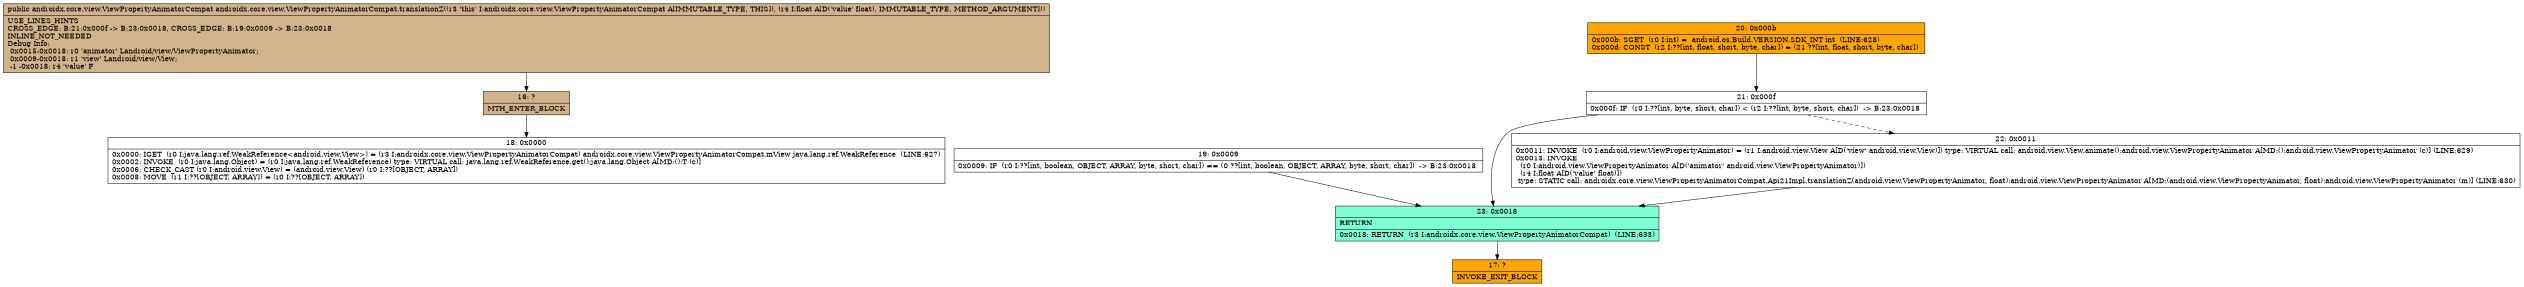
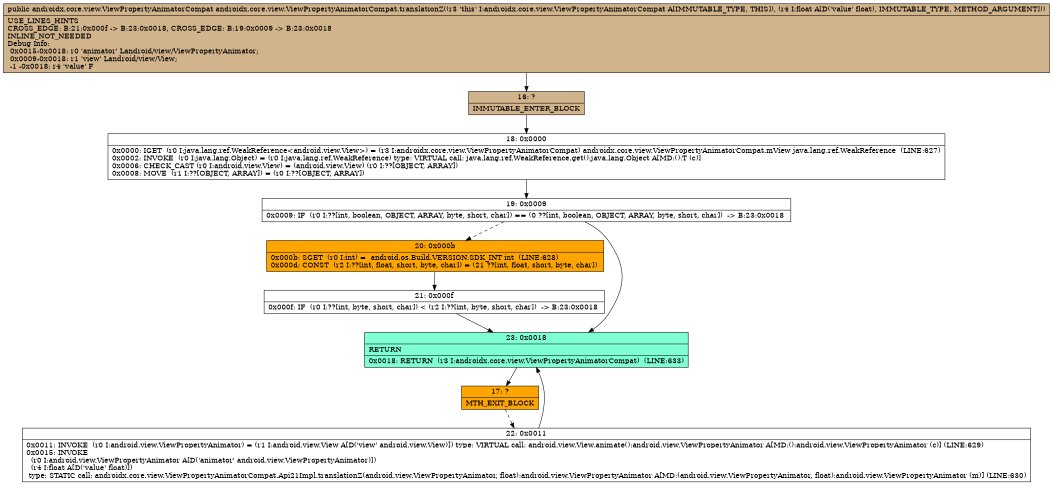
node "16: ?": text "MTH_ENTER_BLOCK" -> "IMMUTABLE_ENTER_BLOCK"
edge "21: 0x000f" -> "22: 0x0011": now "17: ?" -> "22: 0x0011"
node "22: 0x0011": text "0x0013: INVOKE" -> "0x0015: INVOKE"
edge "18: 0x0000" -> "19: 0x0009": added
edge "19: 0x0009" -> "20: 0x000b": added
node "17: ?": text "INVOKE_EXIT_BLOCK" -> "MTH_EXIT_BLOCK"
